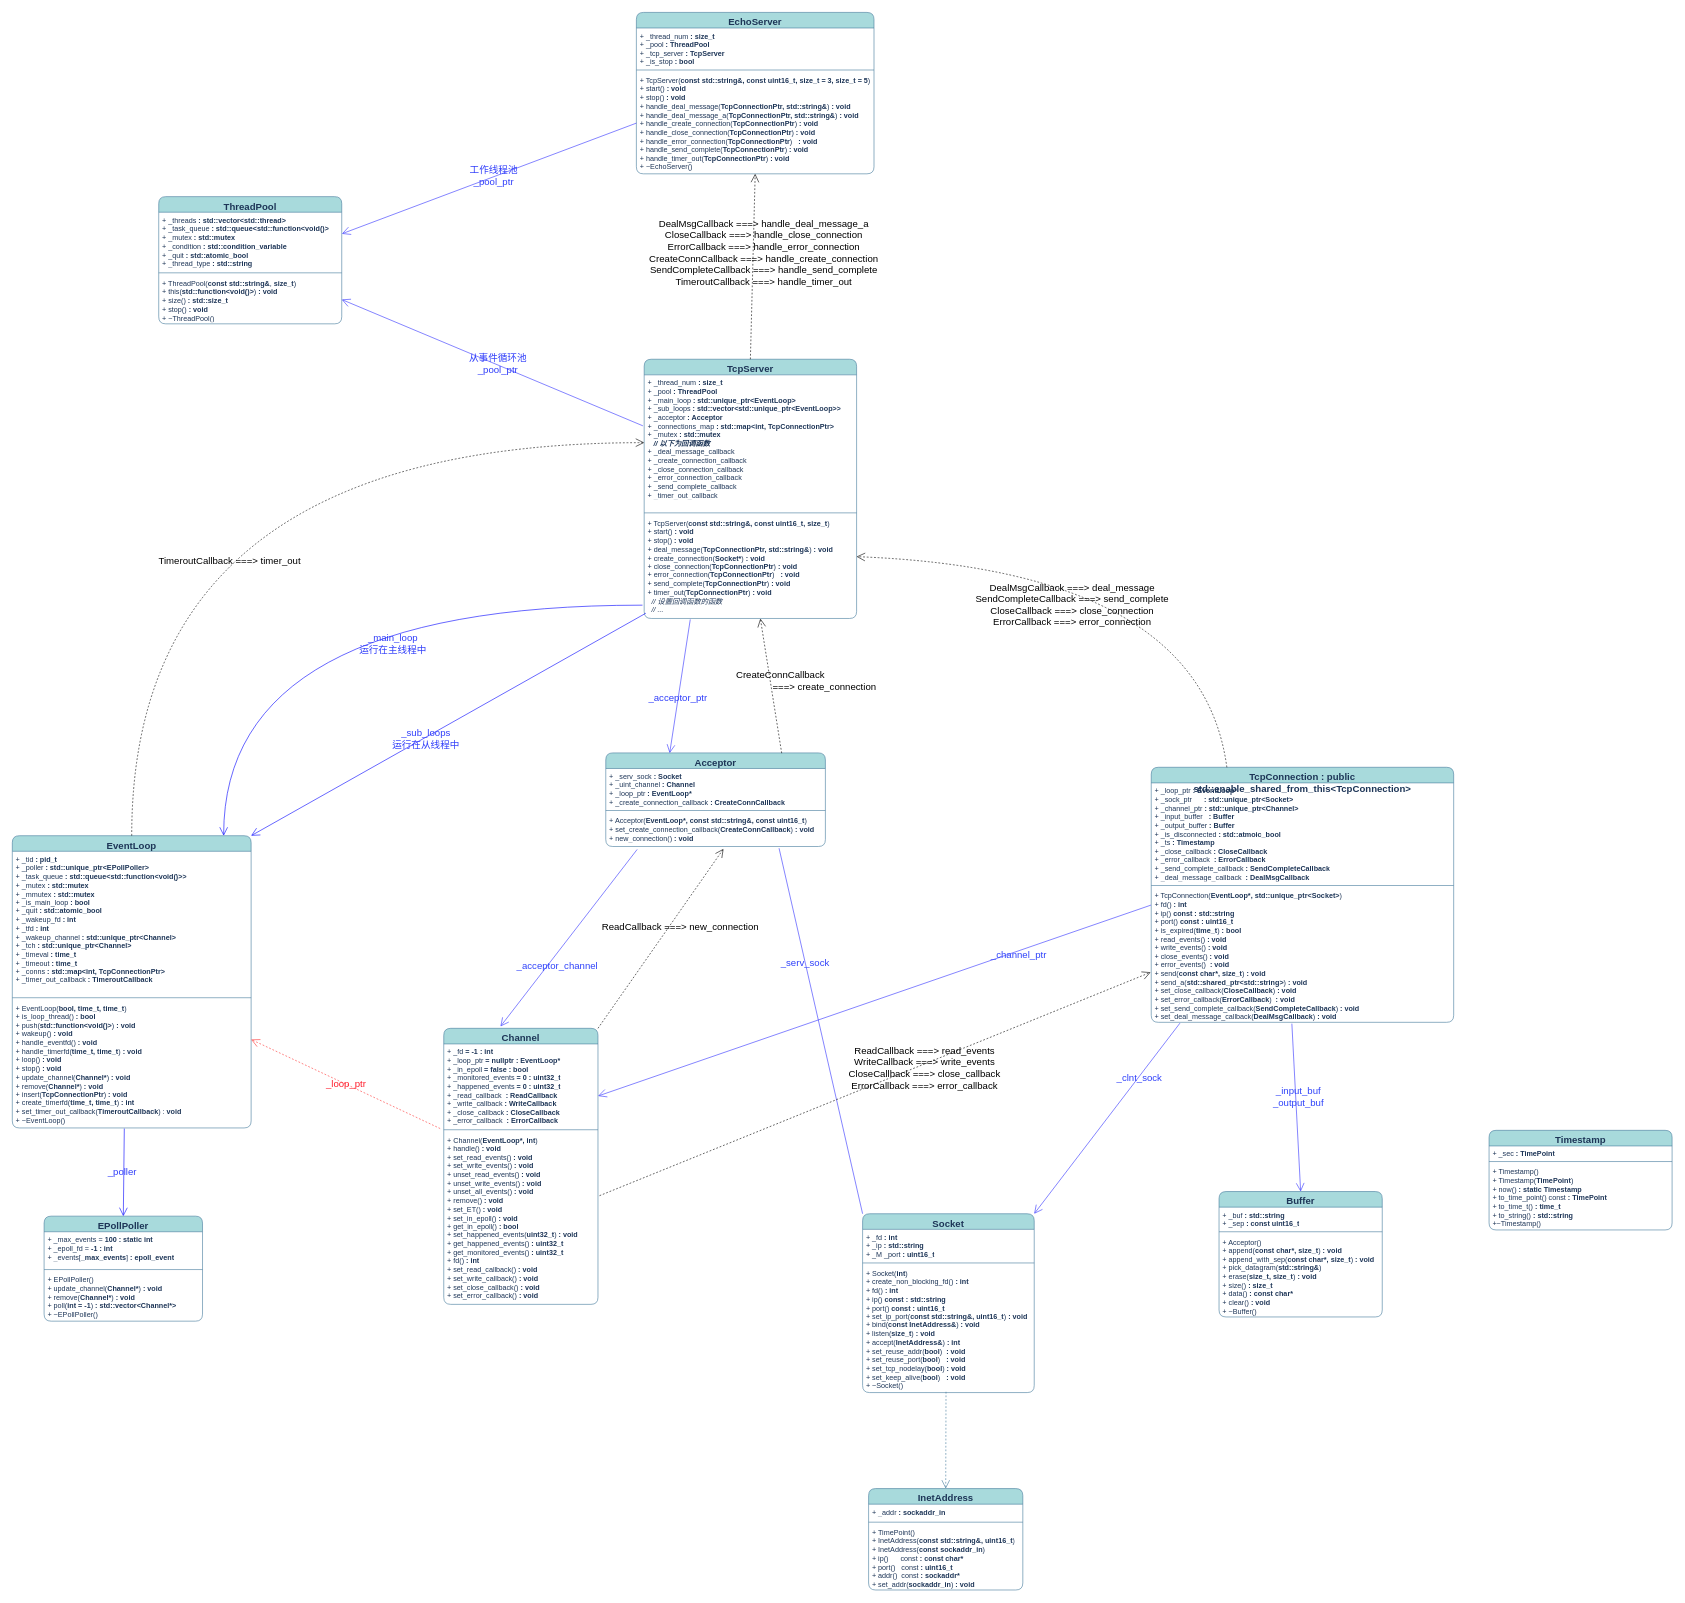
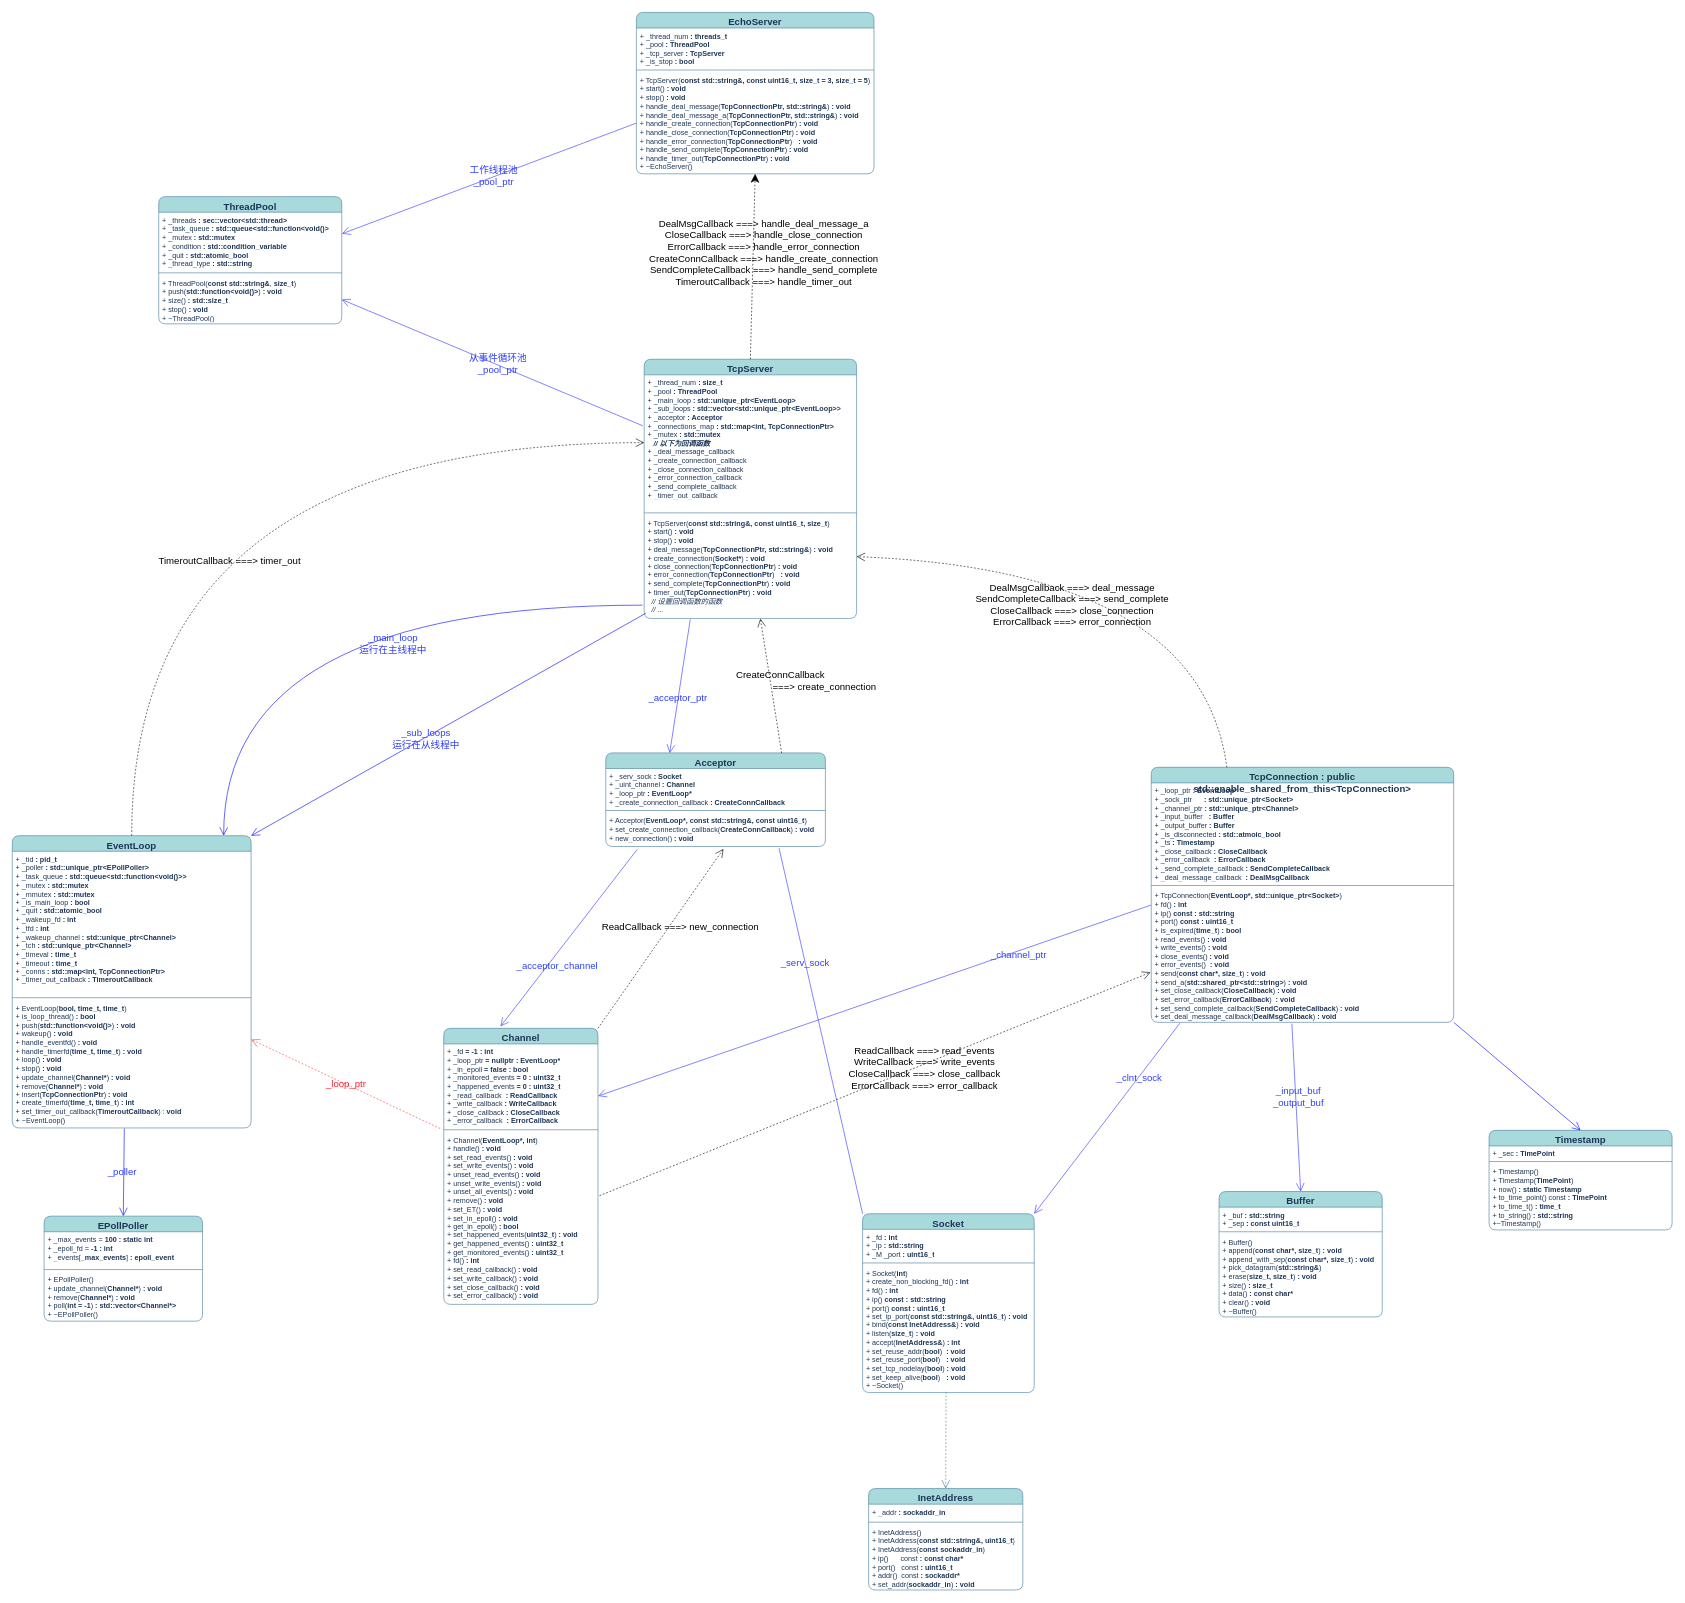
node "+ _thread_num : size_t + _pool : ThreadPool + _tcp_server : TcpServer + _is_stop : bool": label "+ _thread_num : size_t + _pool : ThreadPool + _tcp_server : TcpServer + _is_stop : bool" -> "+ _thread_num : threads_t + _pool : ThreadPool + _tcp_server : TcpServer + _is_stop : bool"
edge "TcpServer" -> "EchoServer": arrowhead open -> classic
node "+ _threads : std::vector<std::thread> + _task_queue : std::queue<std::function<void()> + _mutex : std::mutex + _condition : std::condition_variable + _quit : std::atomic_bool + _thread_type : std::string": label "+ _threads : std::vector<std::thread> + _task_queue : std::queue<std::function<void()> + _mutex : std::mutex + _condition : std::condition_variable + _quit : std::atomic_bool + _thread_type : std::string" -> "+ _threads : sec::vector<std::thread> + _task_queue : std::queue<std::function<void()> + _mutex : std::mutex + _condition : std::condition_variable + _quit : std::atomic_bool + _thread_type : std::string"
node "+ ThreadPool(const std::string&, size_t) + this(std::function<void()>) : void + size() : std::size_t + stop() : void + ~ThreadPool()": label "+ ThreadPool(const std::string&, size_t) + this(std::function<void()>) : void + size() : std::size_t + stop() : void + ~ThreadPool()" -> "+ ThreadPool(const std::string&, size_t) + push(std::function<void()>) : void + size() : std::size_t + stop() : void + ~ThreadPool()"
edge "TcpConnection : public std::enable_shared_from_this<TcpConnection>" -> "Timestamp": added
node "+ Acceptor() + append(const char*, size_t) : void + append_with_sep(const char*, size_t) : void + pick_datagram(std::string&) + erase(size_t, size_t) : void + size() : size_t + data() : const char* + clear() : void + ~Buffer()": label "+ Acceptor() + append(const char*, size_t) : void + append_with_sep(const char*, size_t) : void + pick_datagram(std::string&) + erase(size_t, size_t) : void + size() : size_t + data() : const char* + clear() : void + ~Buffer()" -> "+ Buffer() + append(const char*, size_t) : void + append_with_sep(const char*, size_t) : void + pick_datagram(std::string&) + erase(size_t, size_t) : void + size() : size_t + data() : const char* + clear() : void + ~Buffer()"
node "+ TimePoint() + InetAddress(const std::string&, uint16_t) + InetAddress(const sockaddr_in) + ip() const : const char* + port() const : uint16_t + addr() const : sockaddr* + set_addr(sockaddr_in) : void": label "+ TimePoint() + InetAddress(const std::string&, uint16_t) + InetAddress(const sockaddr_in) + ip() const : const char* + port() const : uint16_t + addr() const : sockaddr* + set_addr(sockaddr_in) : void" -> "+ InetAddress() + InetAddress(const std::string&, uint16_t) + InetAddress(const sockaddr_in) + ip() const : const char* + port() const : uint16_t + addr() const : sockaddr* + set_addr(sockaddr_in) : void"
